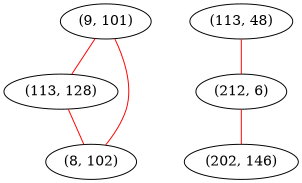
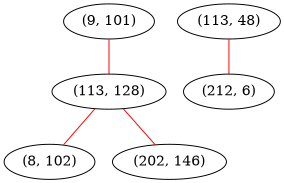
edge "(9, 101)" -- "(8, 102)": removed
edge "(212, 6)" -- "(202, 146)": now "(113, 128)" -- "(202, 146)"
